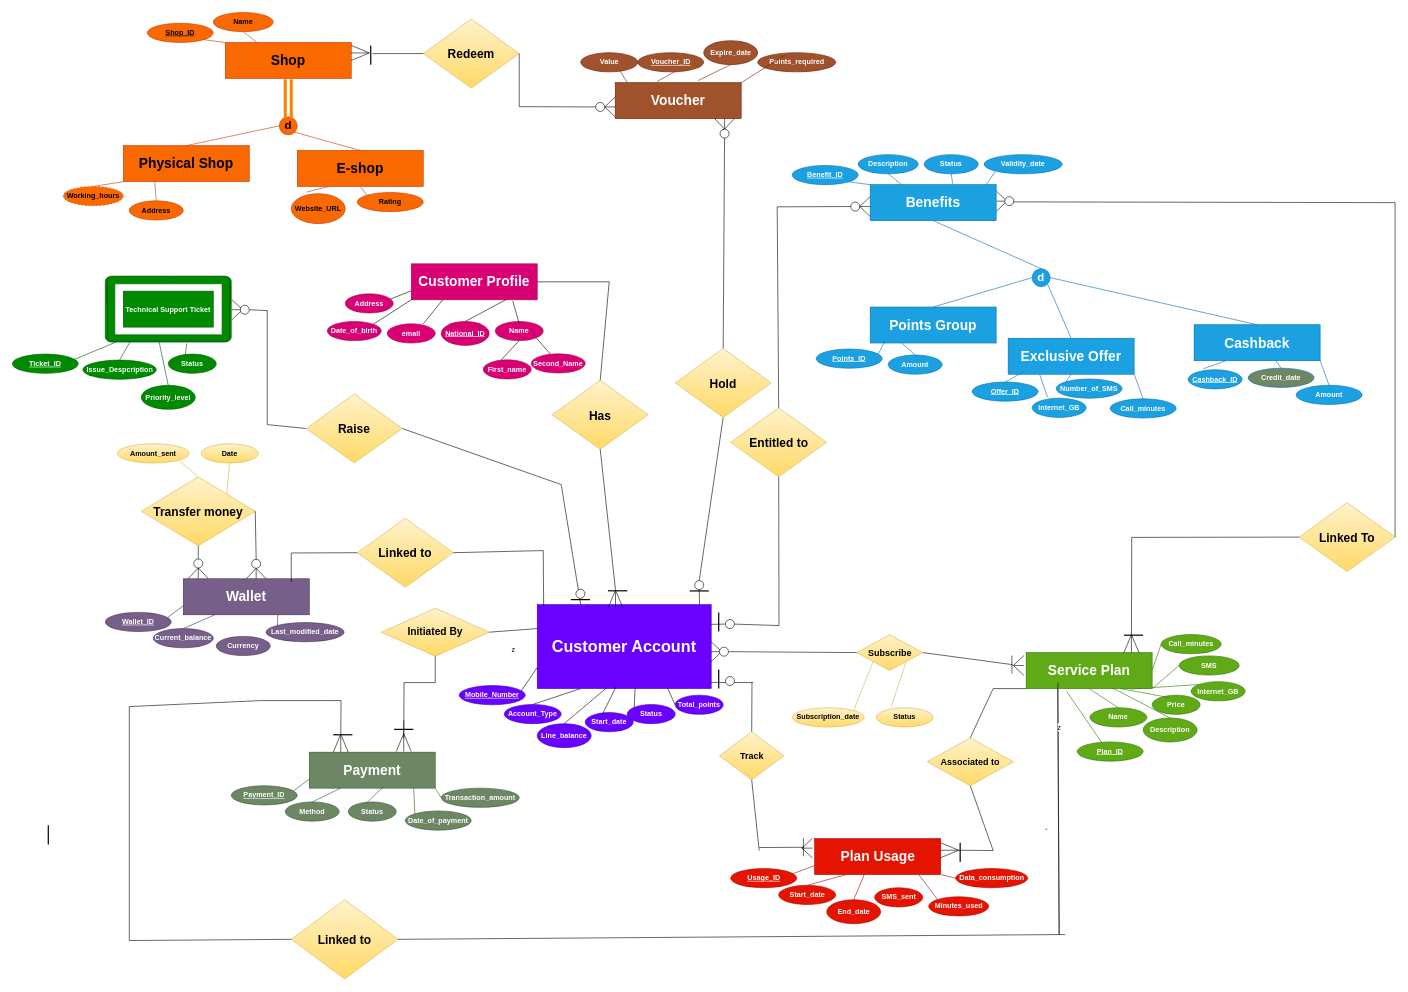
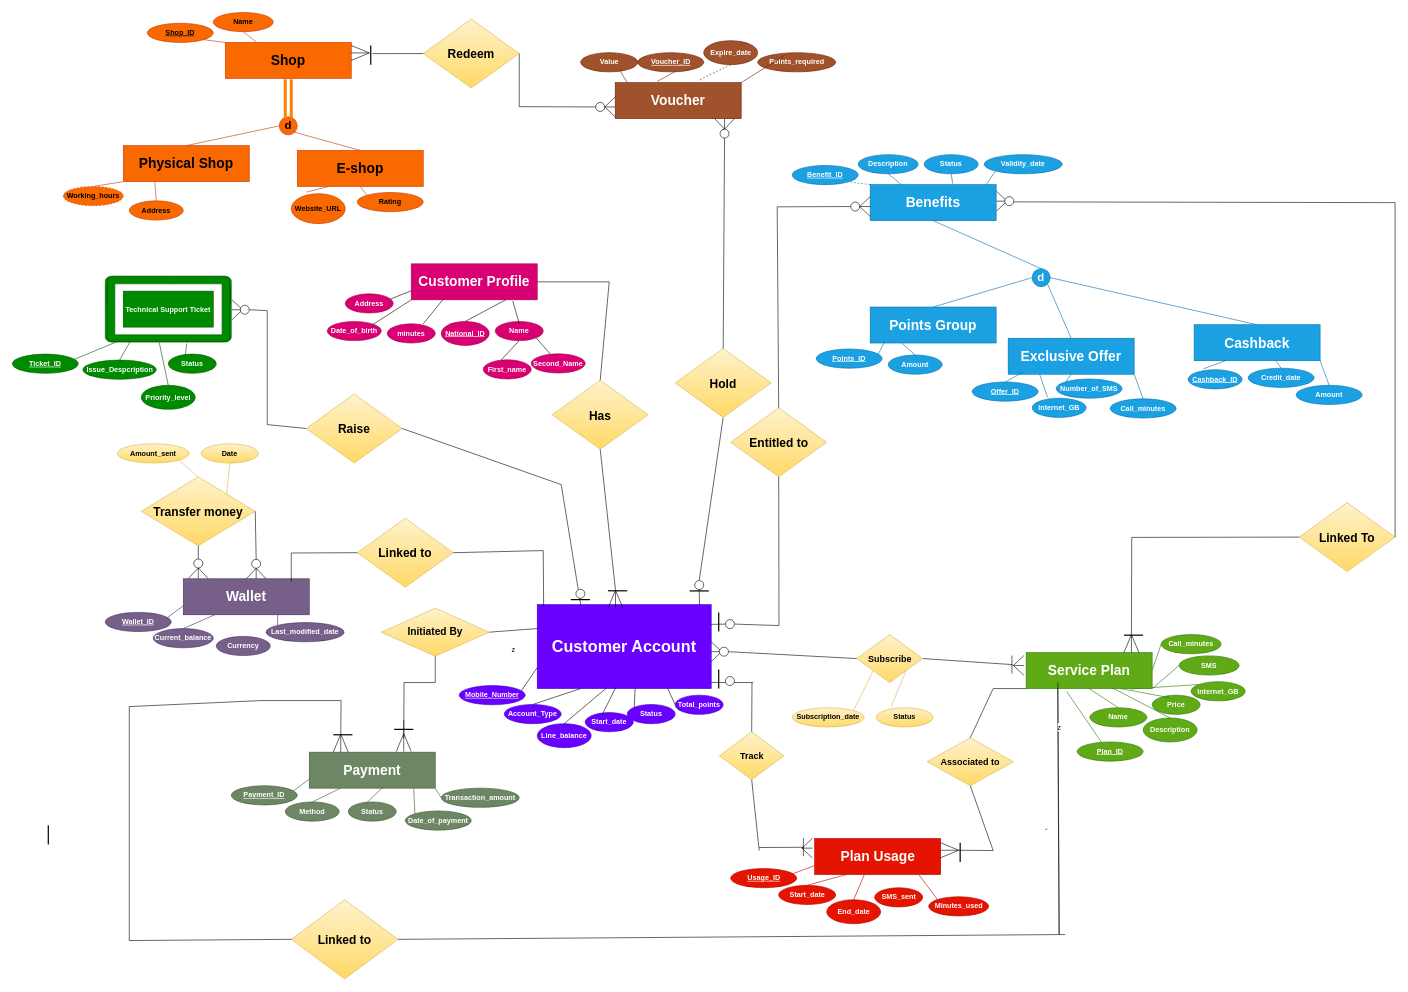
edge "Expire_date" -- "Voucher": style solid -> dashed
edge "Benefit_ID" -- "Benefits": style solid -> dashed
node "email": label "email" -> "minutes"
node "Credit_date": fillcolor #6d8764 -> #1ba1e2
node "Subscribe": size 66x36 -> 66x48
edge "Plan Usage" -- "Data_consumption": removed
node "Data_consumption": removed
